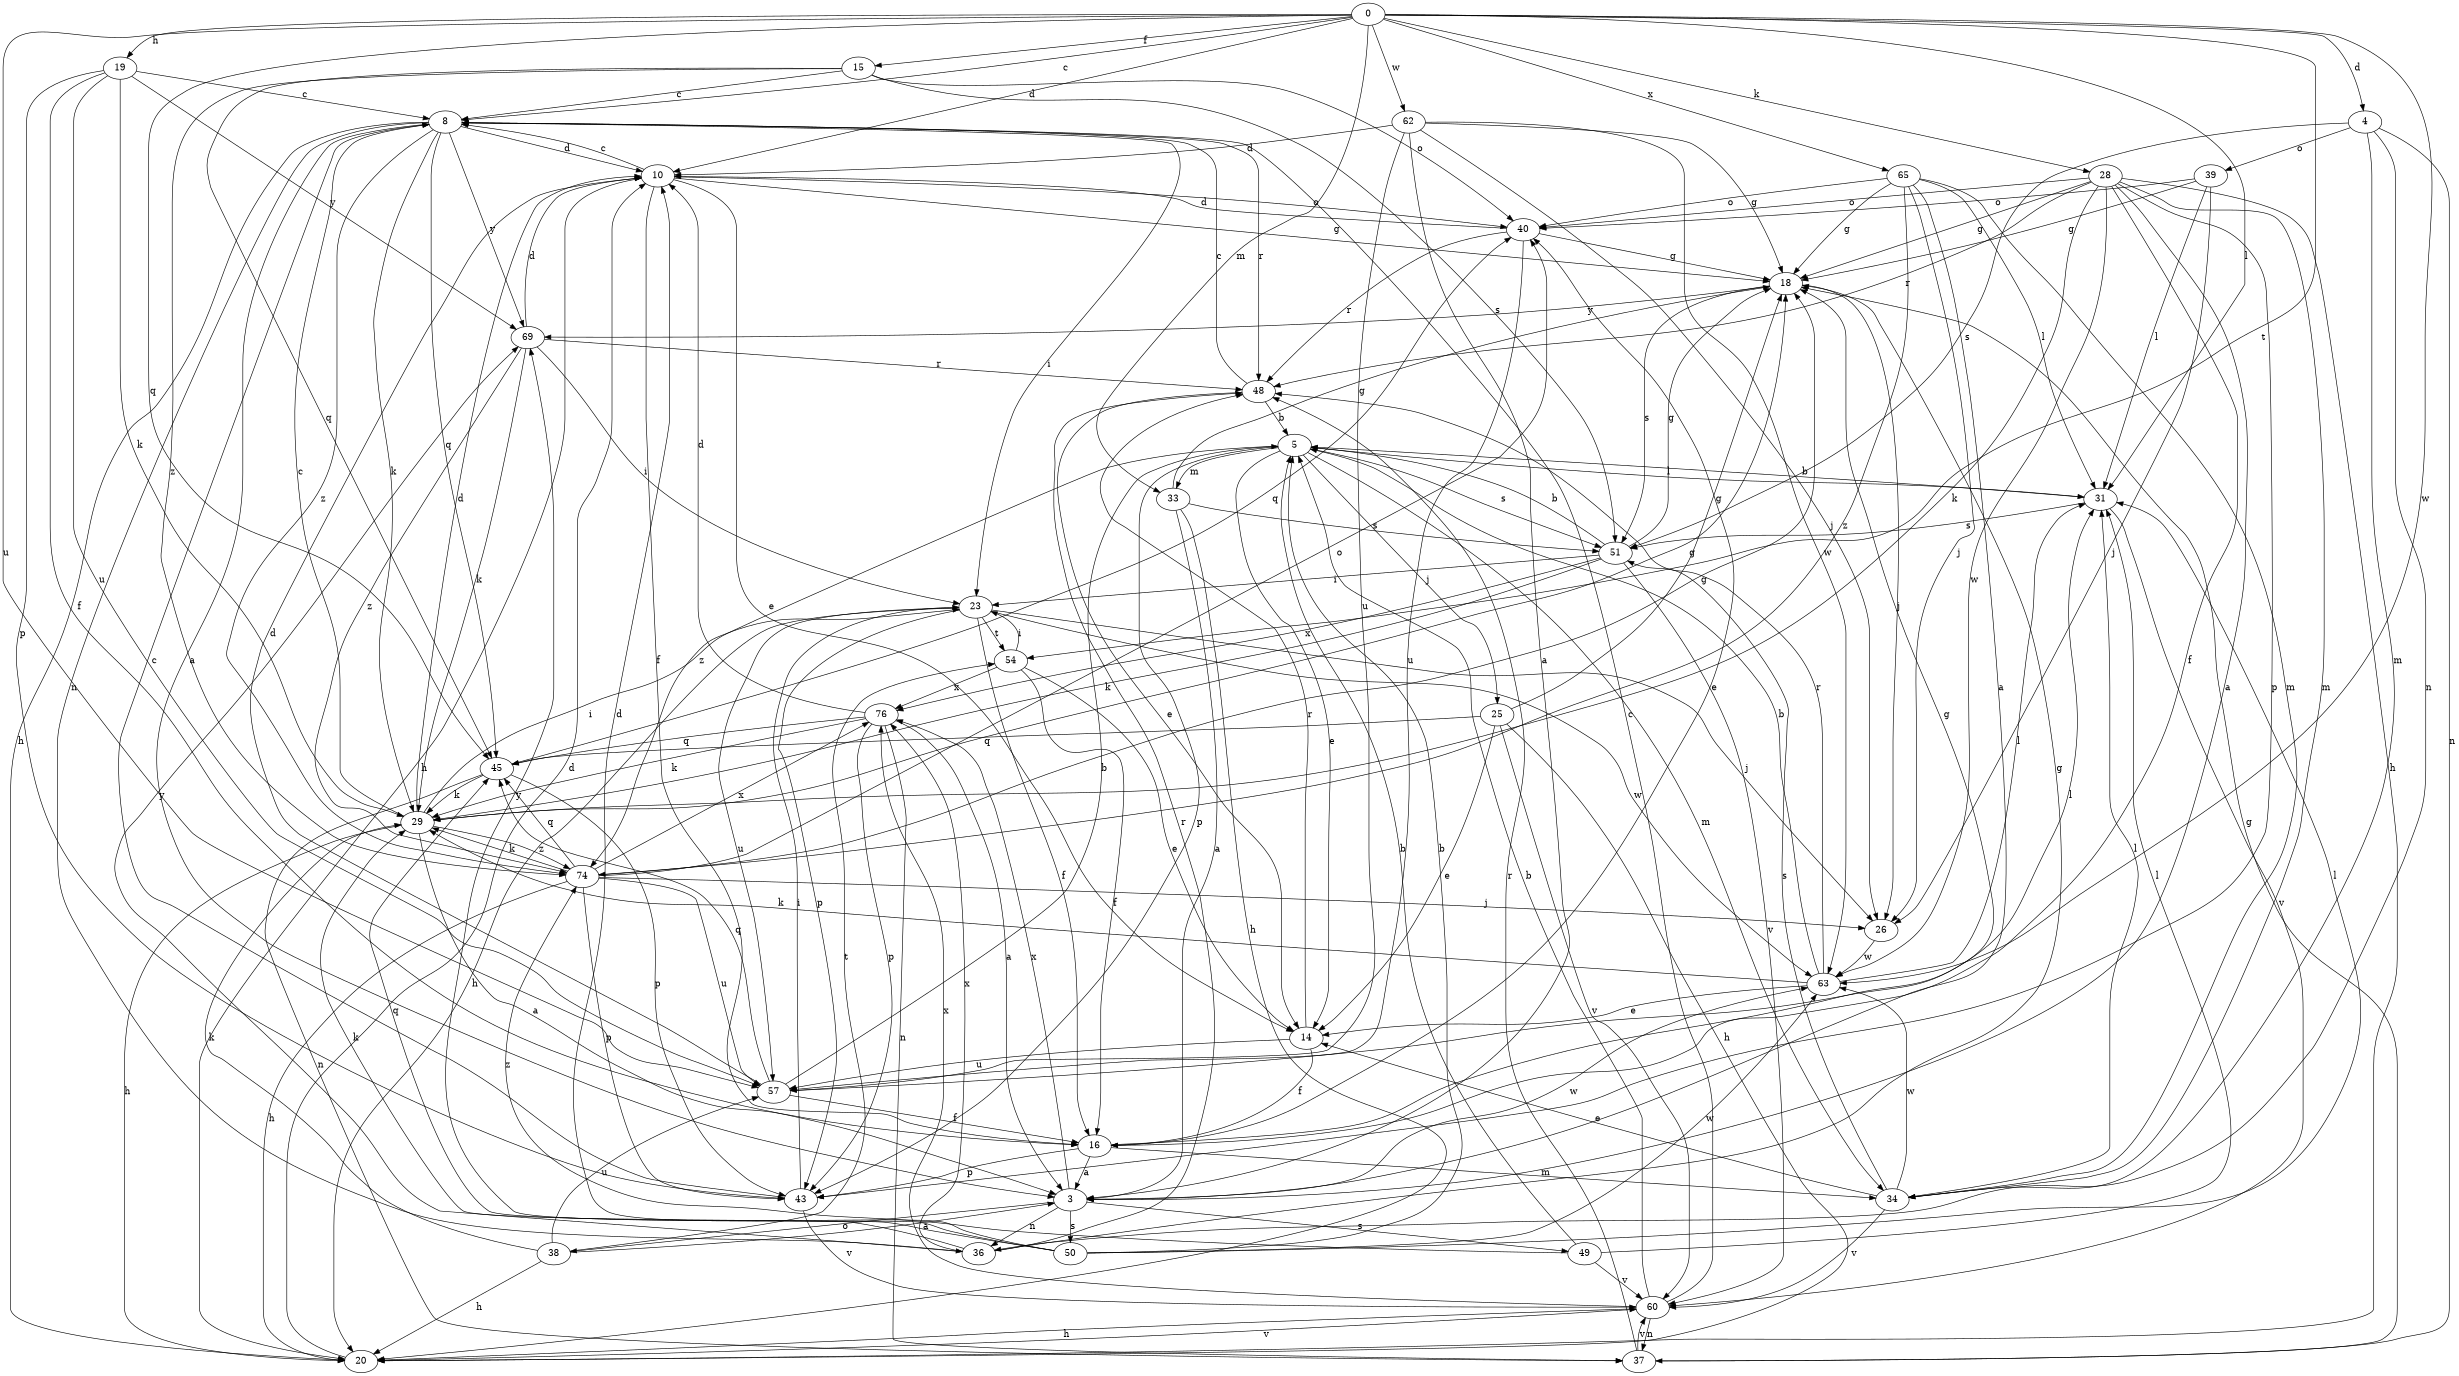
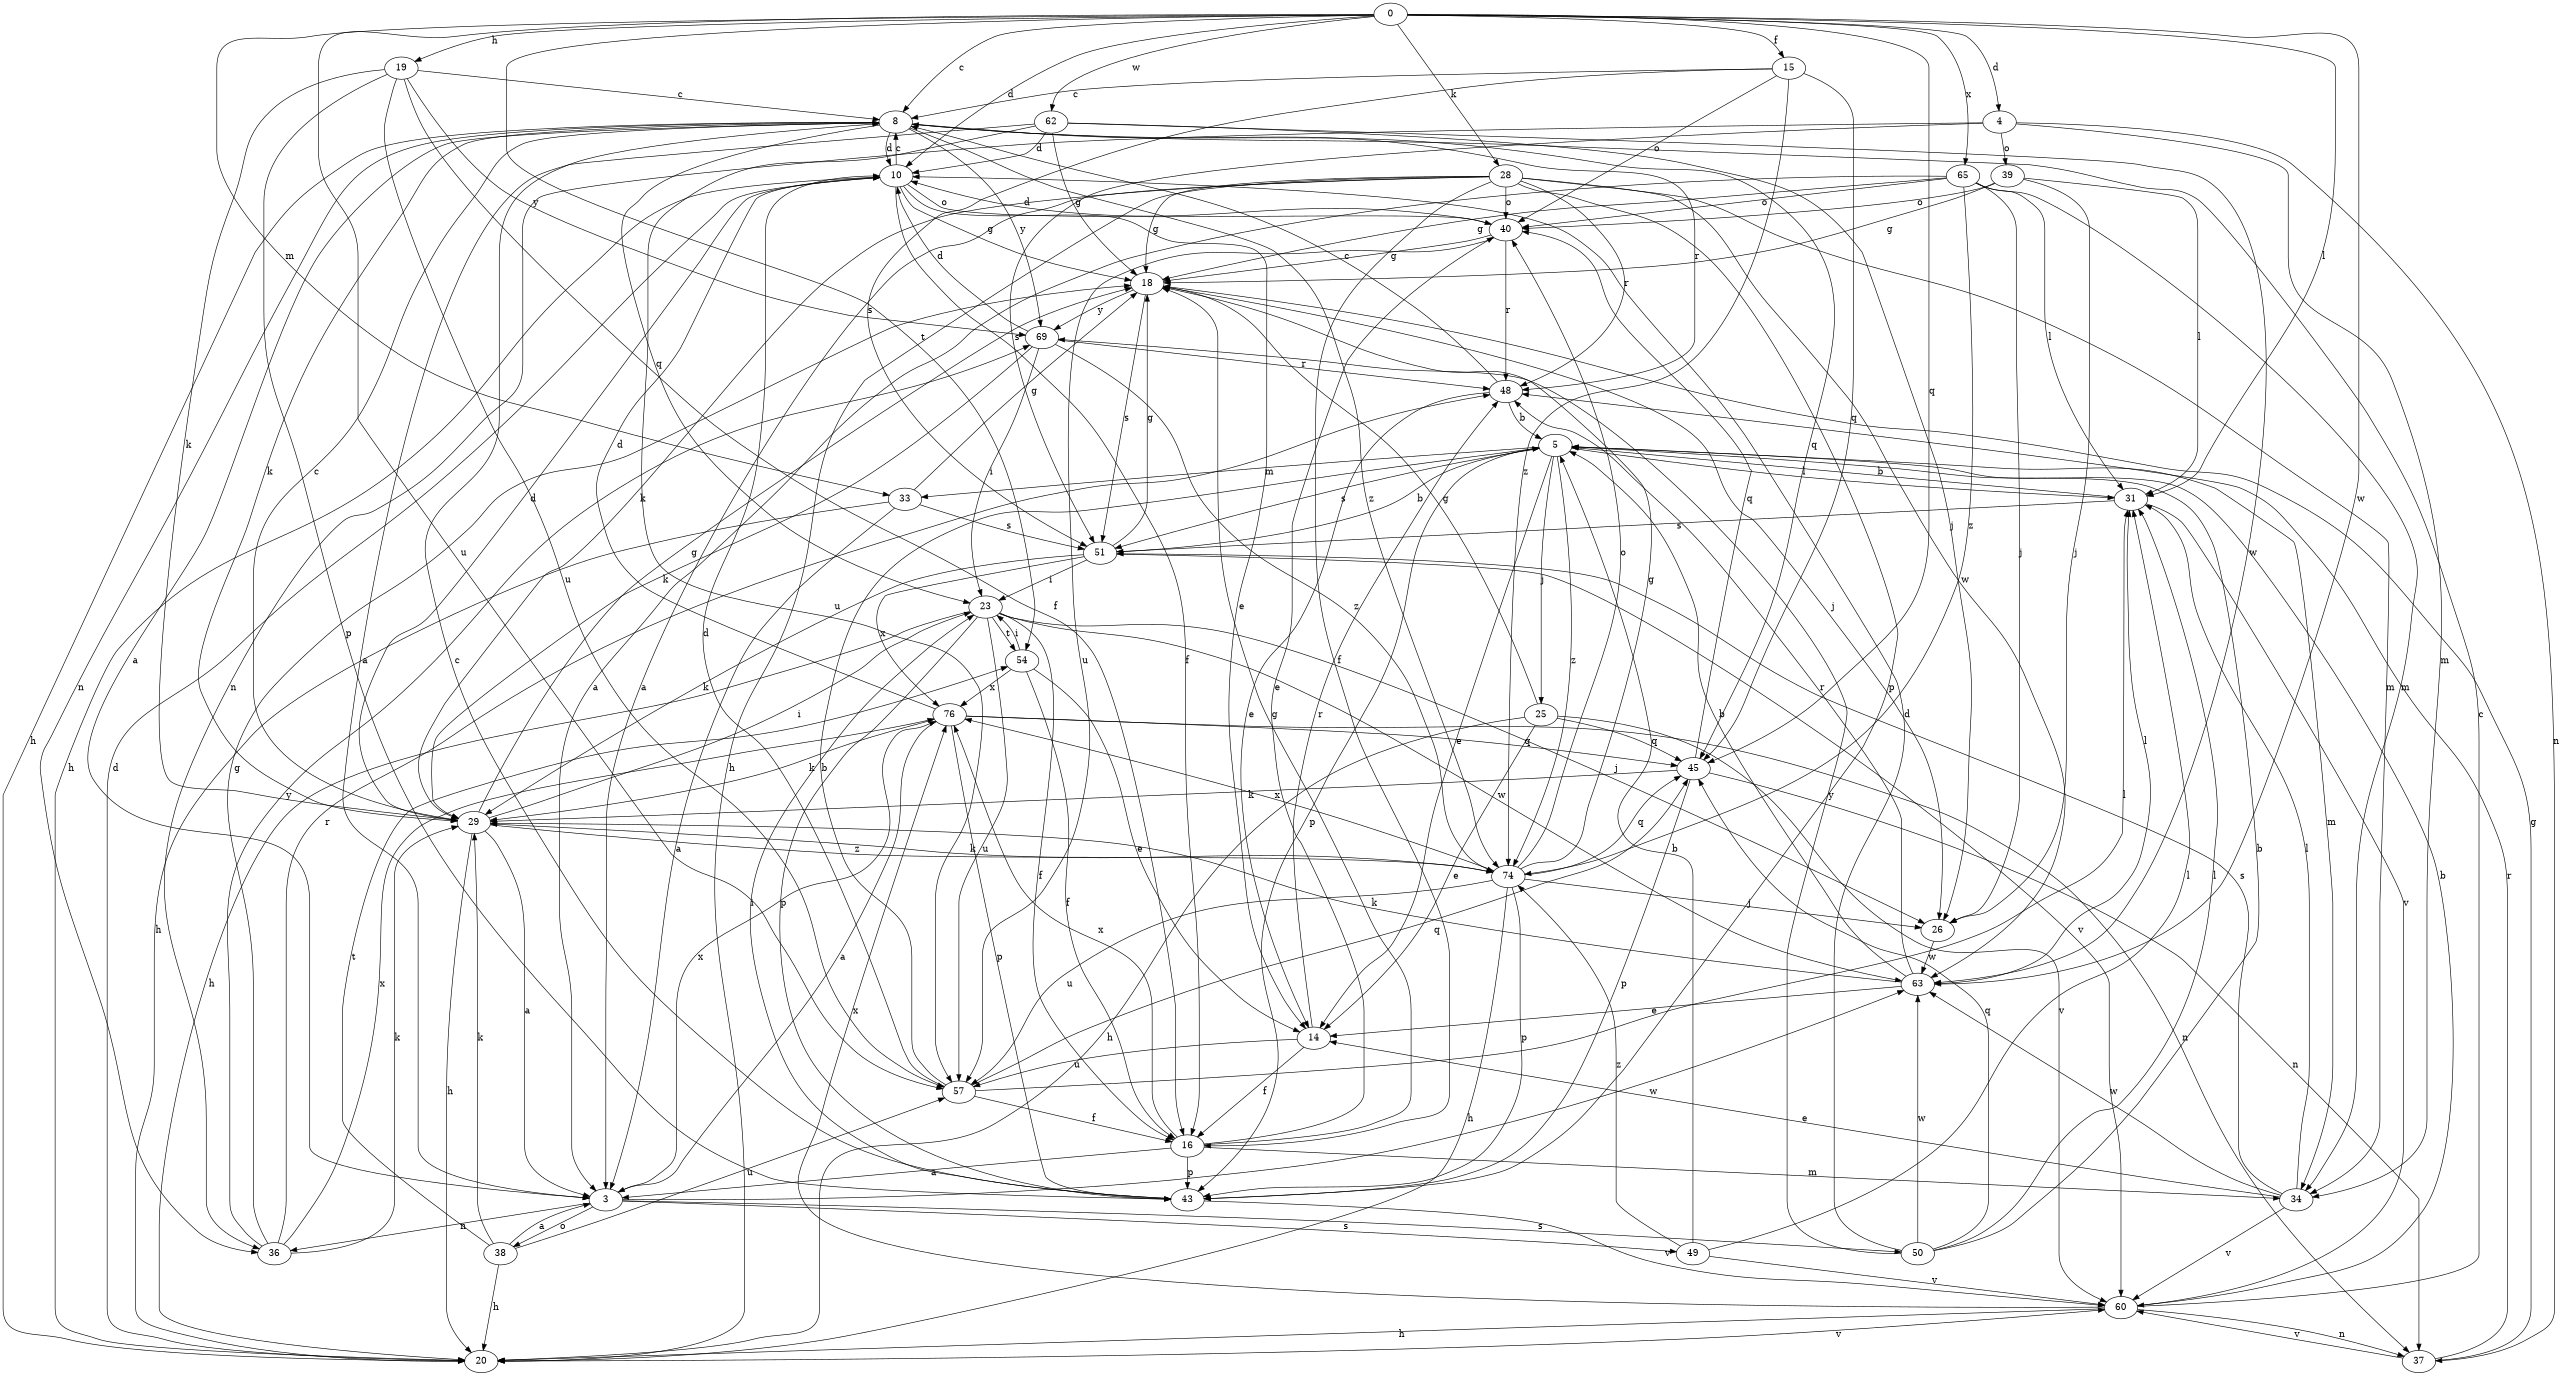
edge "8" -> "23": label "i" -> "q"
edge "16" -> "76": added, label "x"
